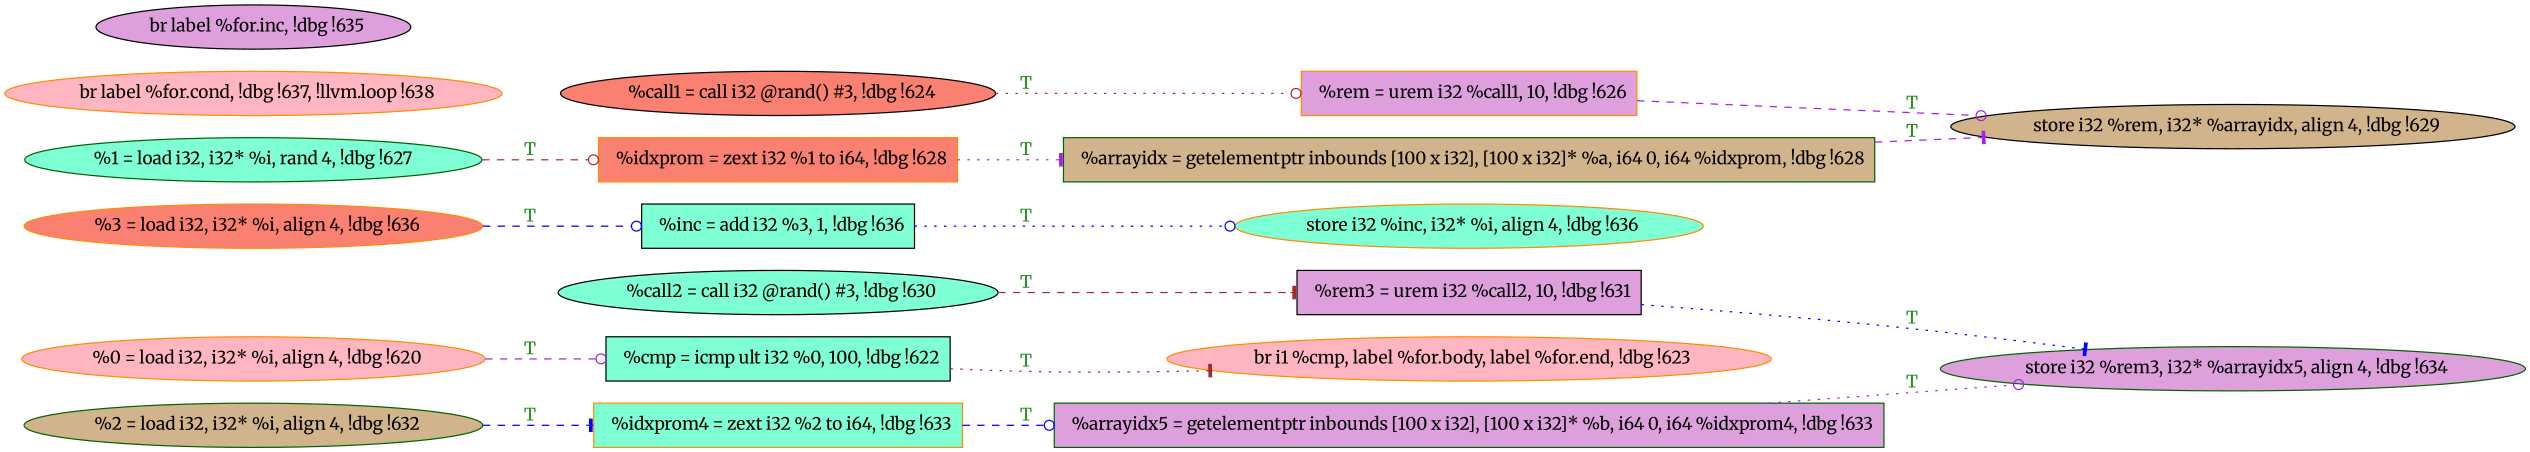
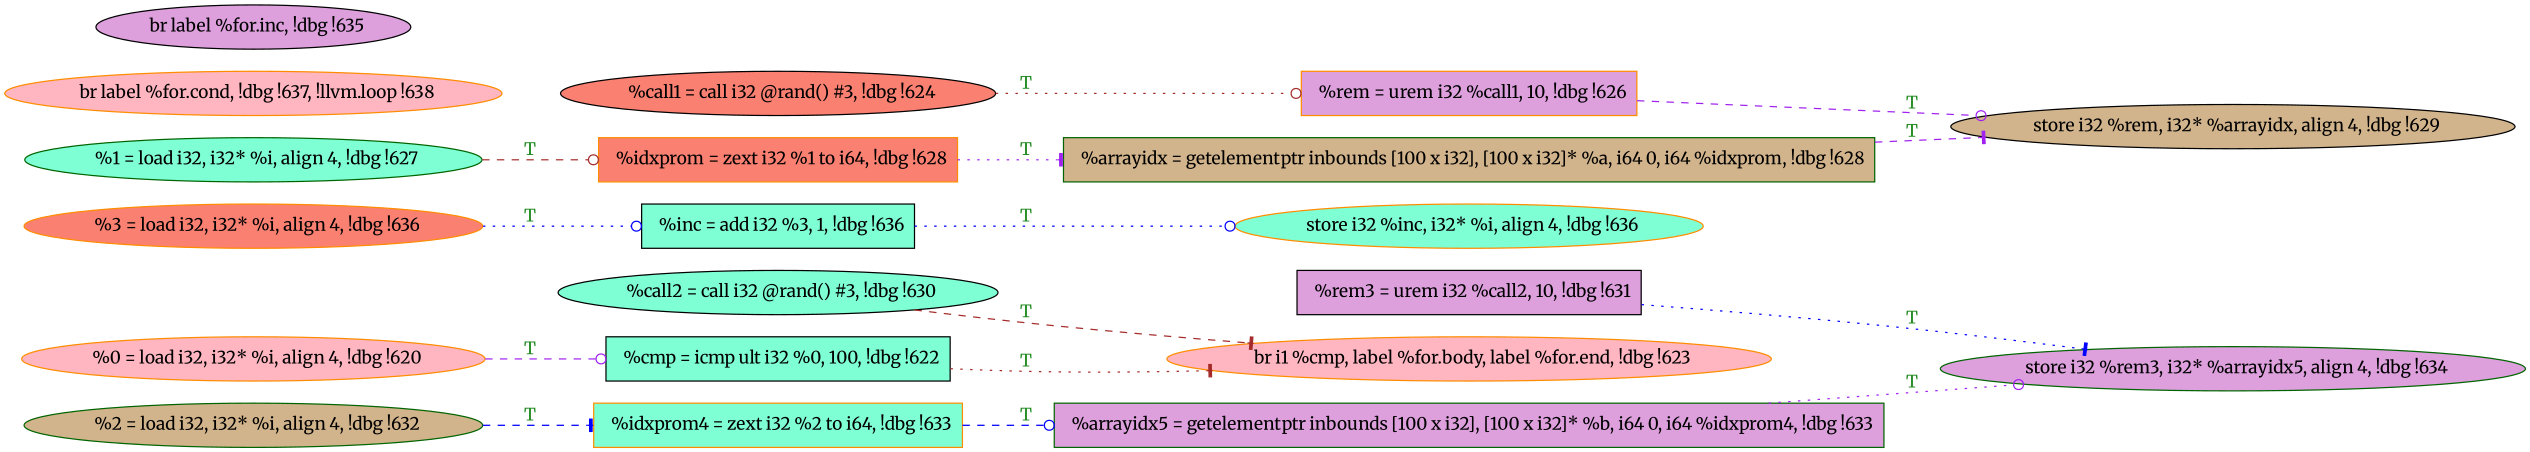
node "%1 = load i32, i32* %i, rand 4, !dbg !627": label "%1 = load i32, i32* %i, rand 4, !dbg !627" -> "%1 = load i32, i32* %i, align 4, !dbg !627"
edge "%3 = load i32, i32* %i, align 4, !dbg !636" -> "%inc = add i32 %3, 1, !dbg !636": style dashed -> dotted
edge "%call2 = call i32 @rand() #3, !dbg !630" -> "%rem3 = urem i32 %call2, 10, !dbg !631": now "%call2 = call i32 @rand() #3, !dbg !630" -> "br i1 %cmp, label %for.body, label %for.end, !dbg !623"
